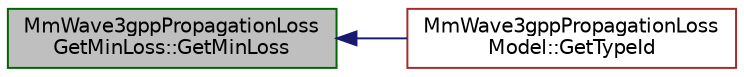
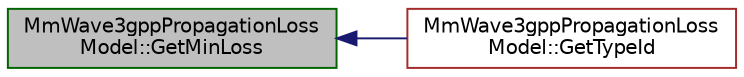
node "MmWave3gppPropagationLoss GetMinLoss::GetMinLoss": label "MmWave3gppPropagationLoss GetMinLoss::GetMinLoss" -> "MmWave3gppPropagationLoss Model::GetMinLoss"
